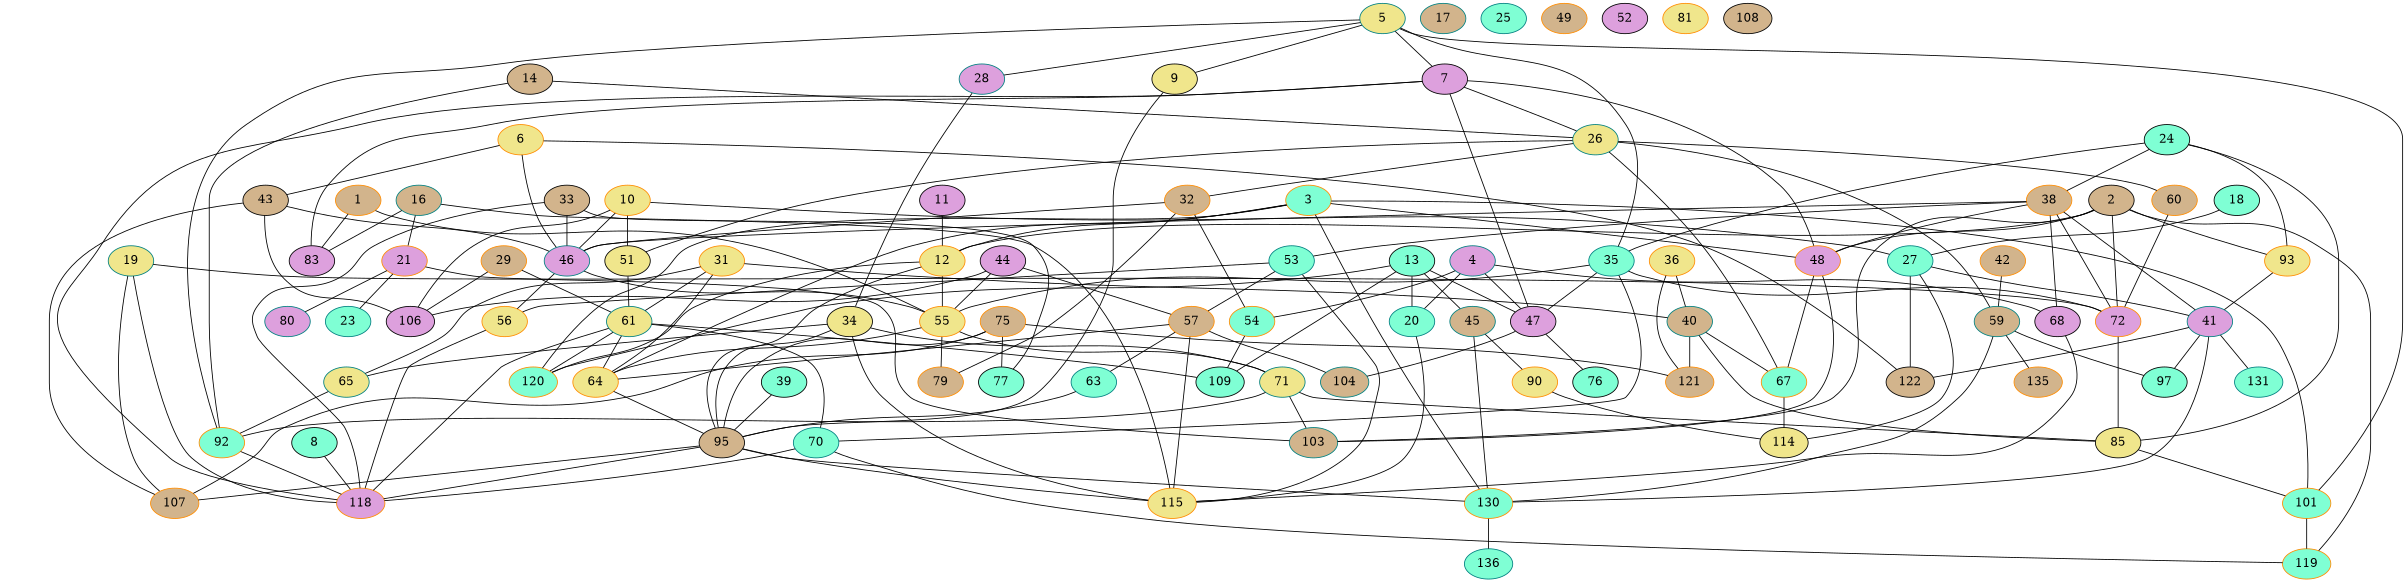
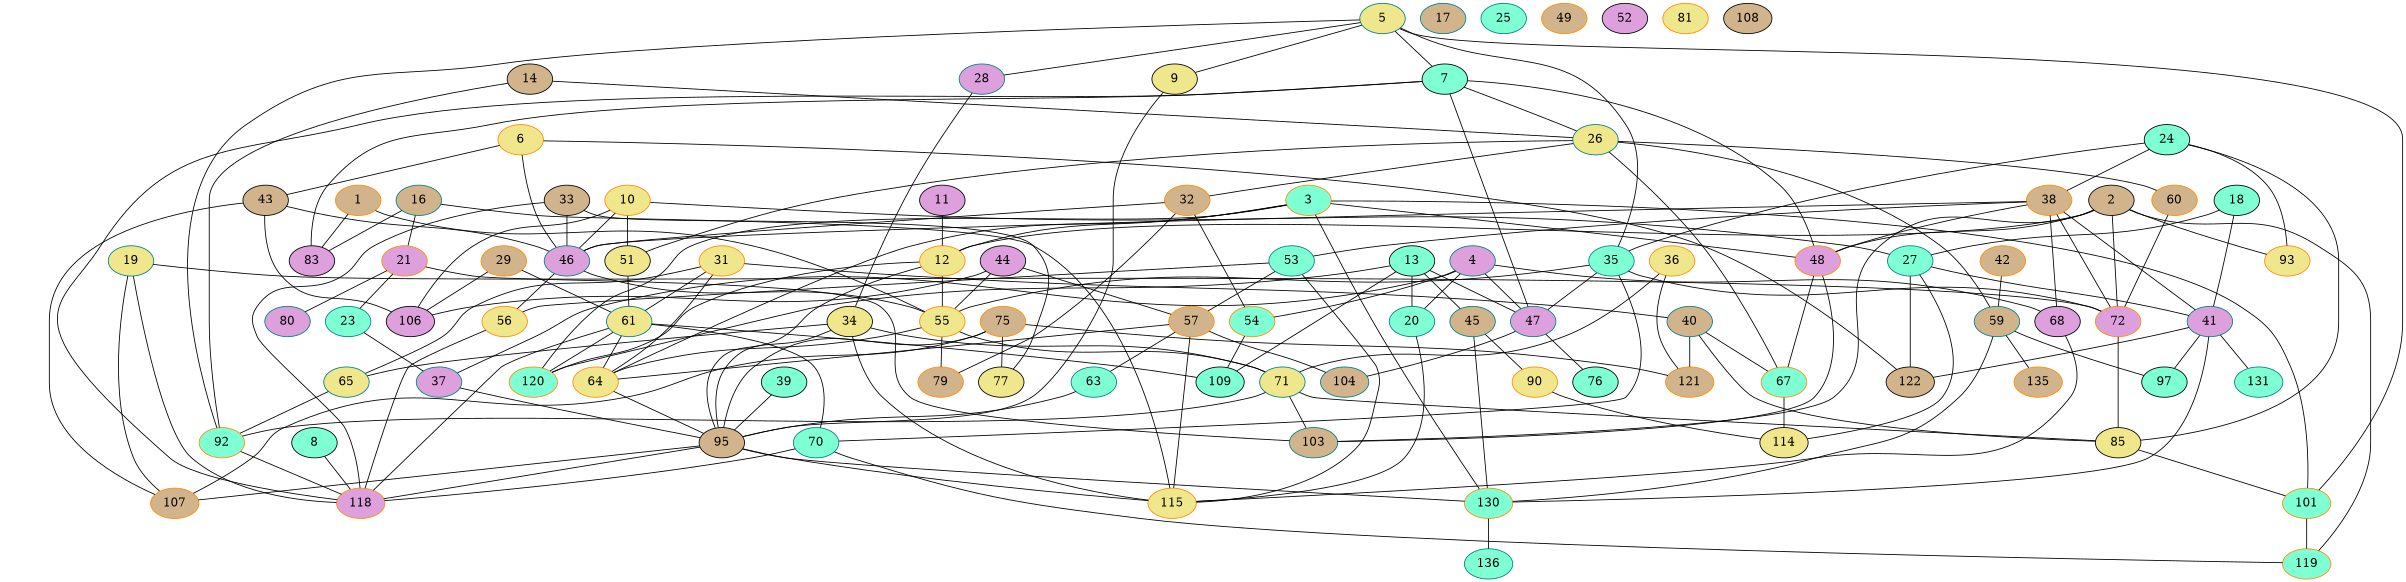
node "7": fillcolor plum -> aquamarine
edge "36" -- "40": now "36" -- "71"
edge "93" -- "41": now "18" -- "41"
node "47": color black -> teal
node "37": added
node "77": fillcolor aquamarine -> khaki
